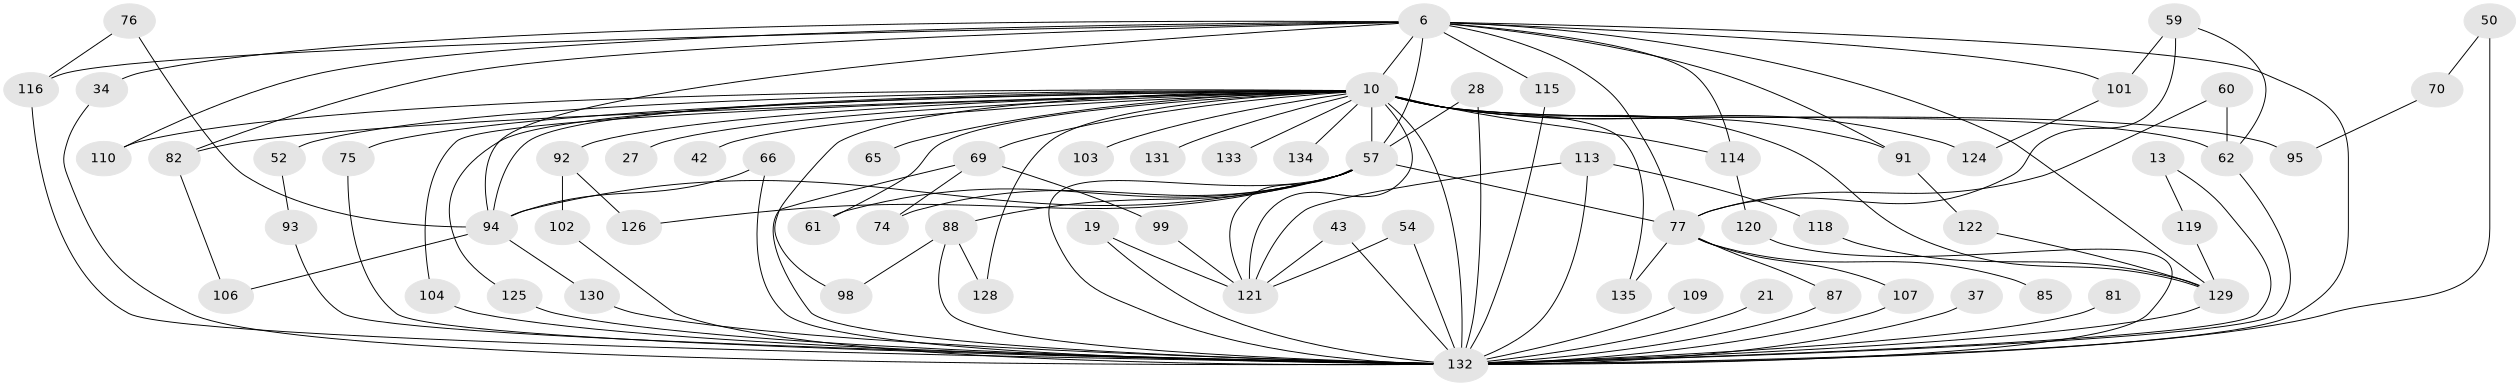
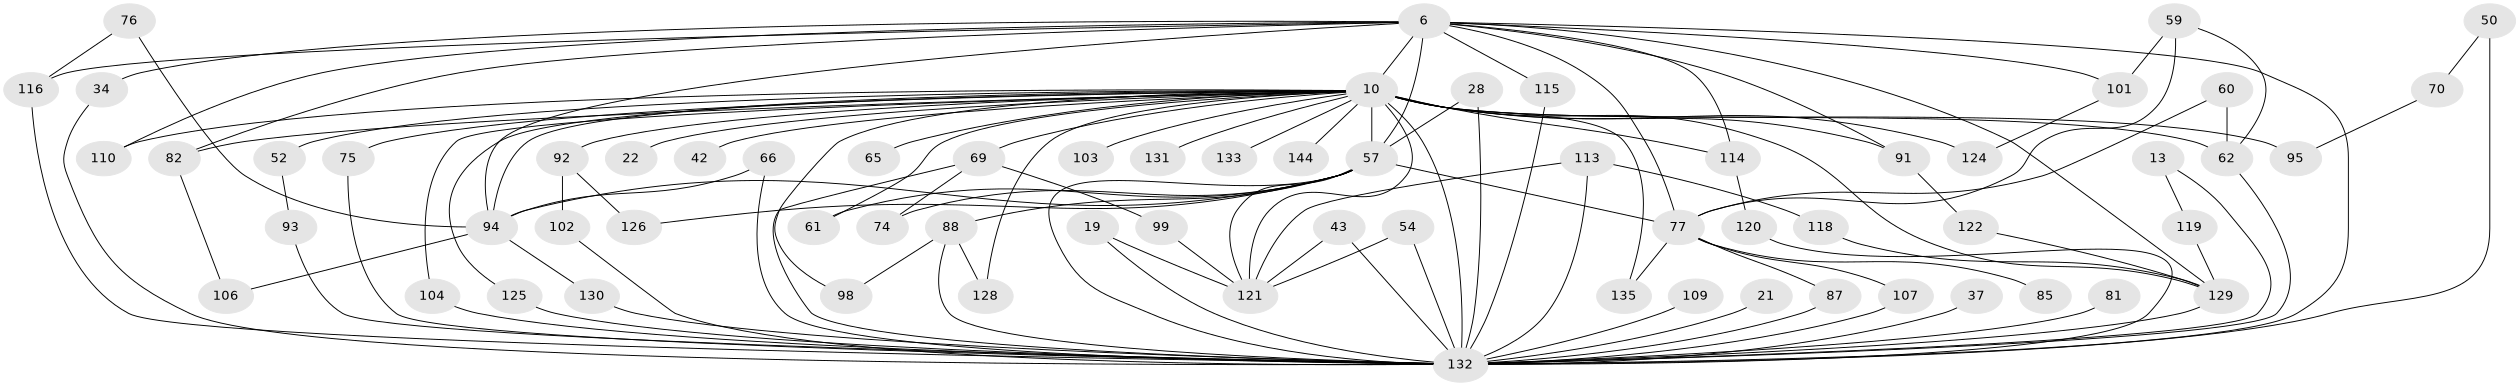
node "27": label "27" -> "22"
node "134": label "134" -> "144"
